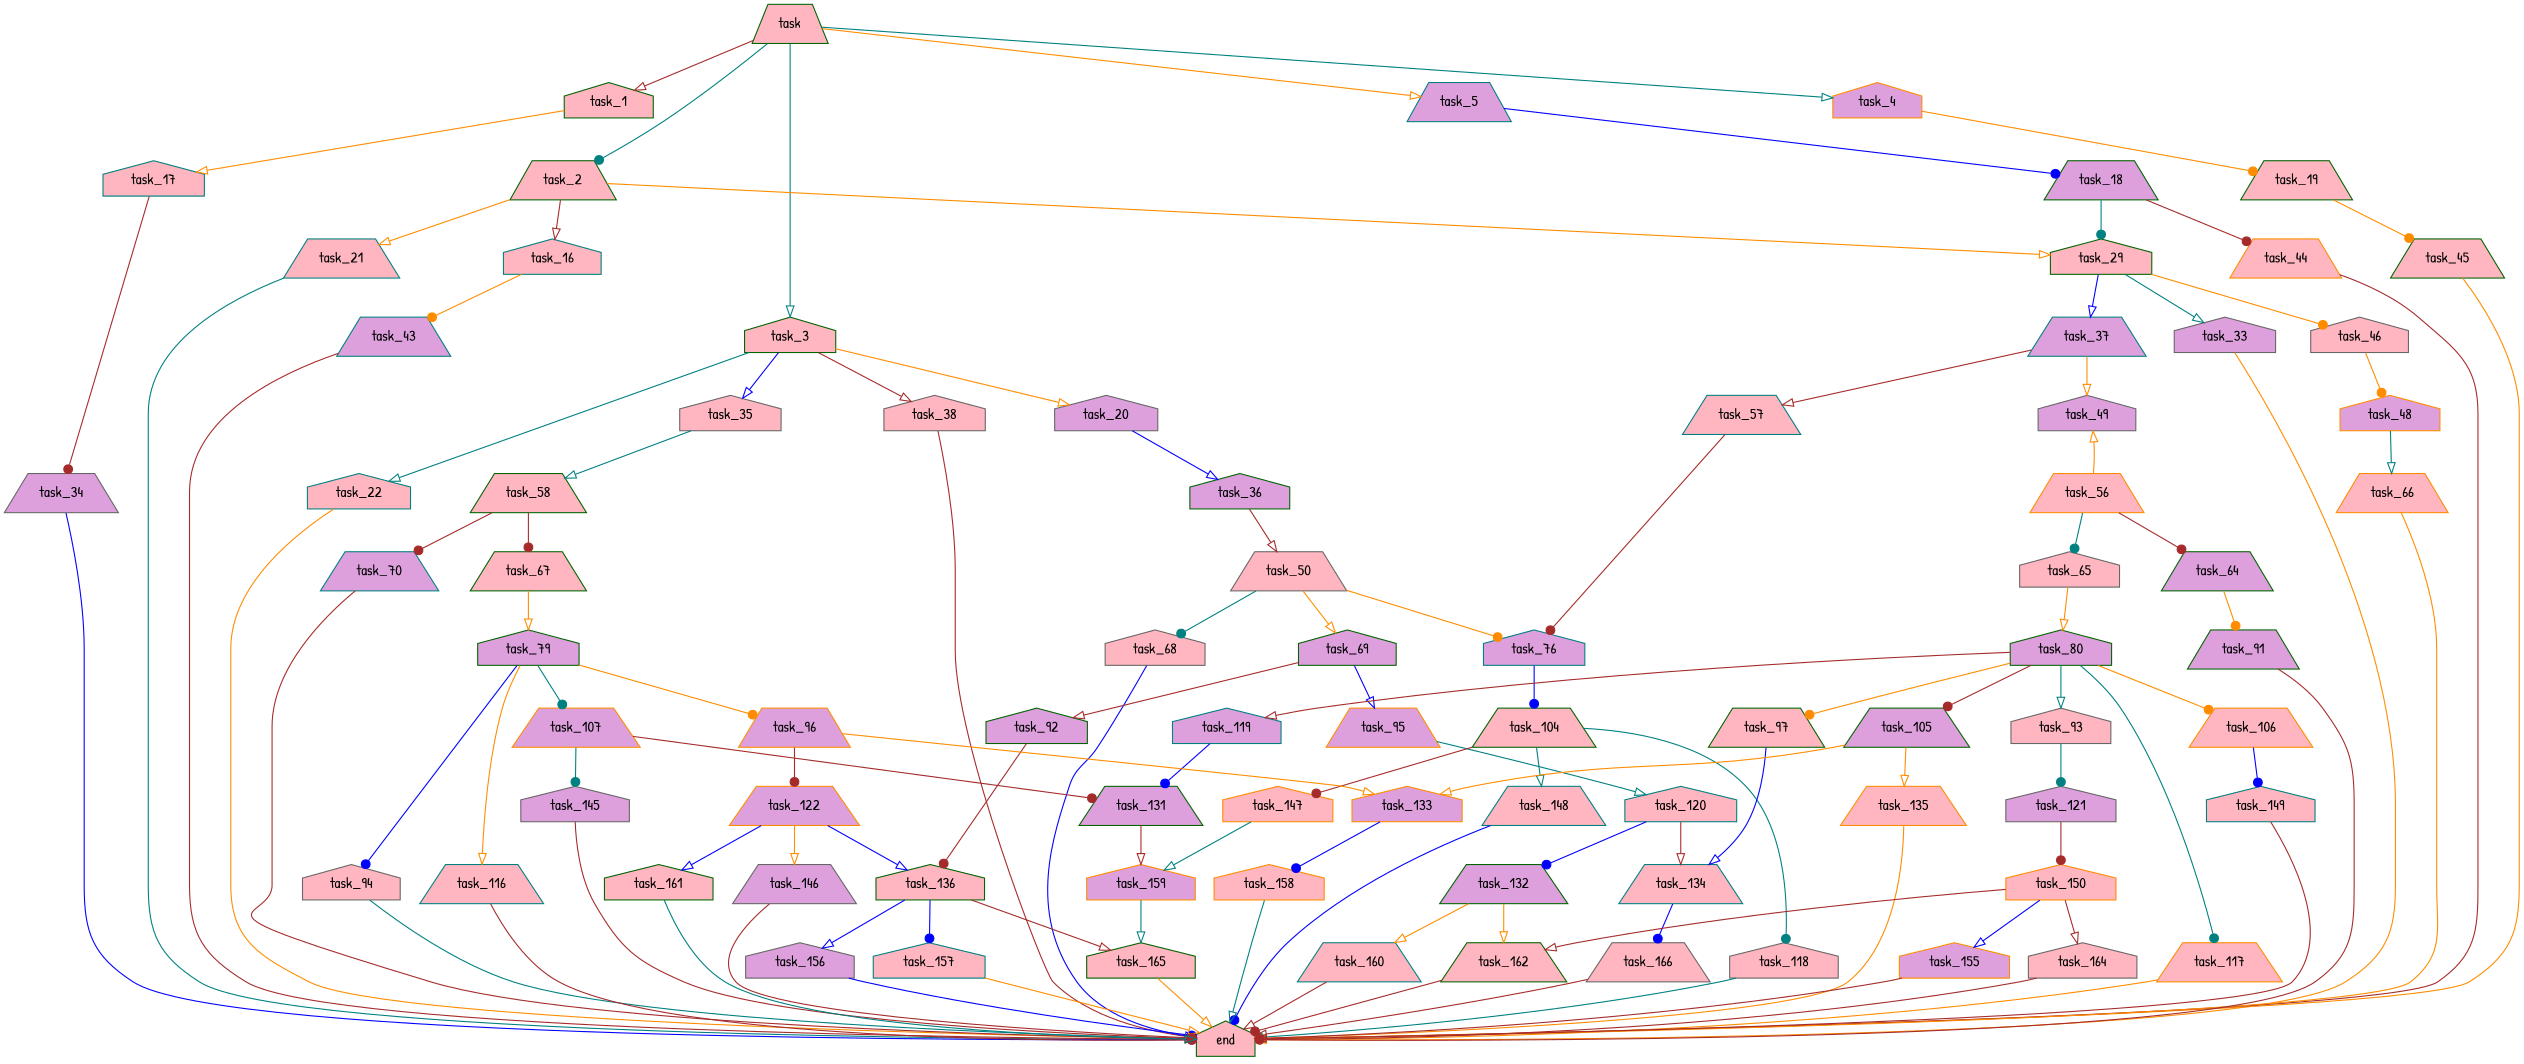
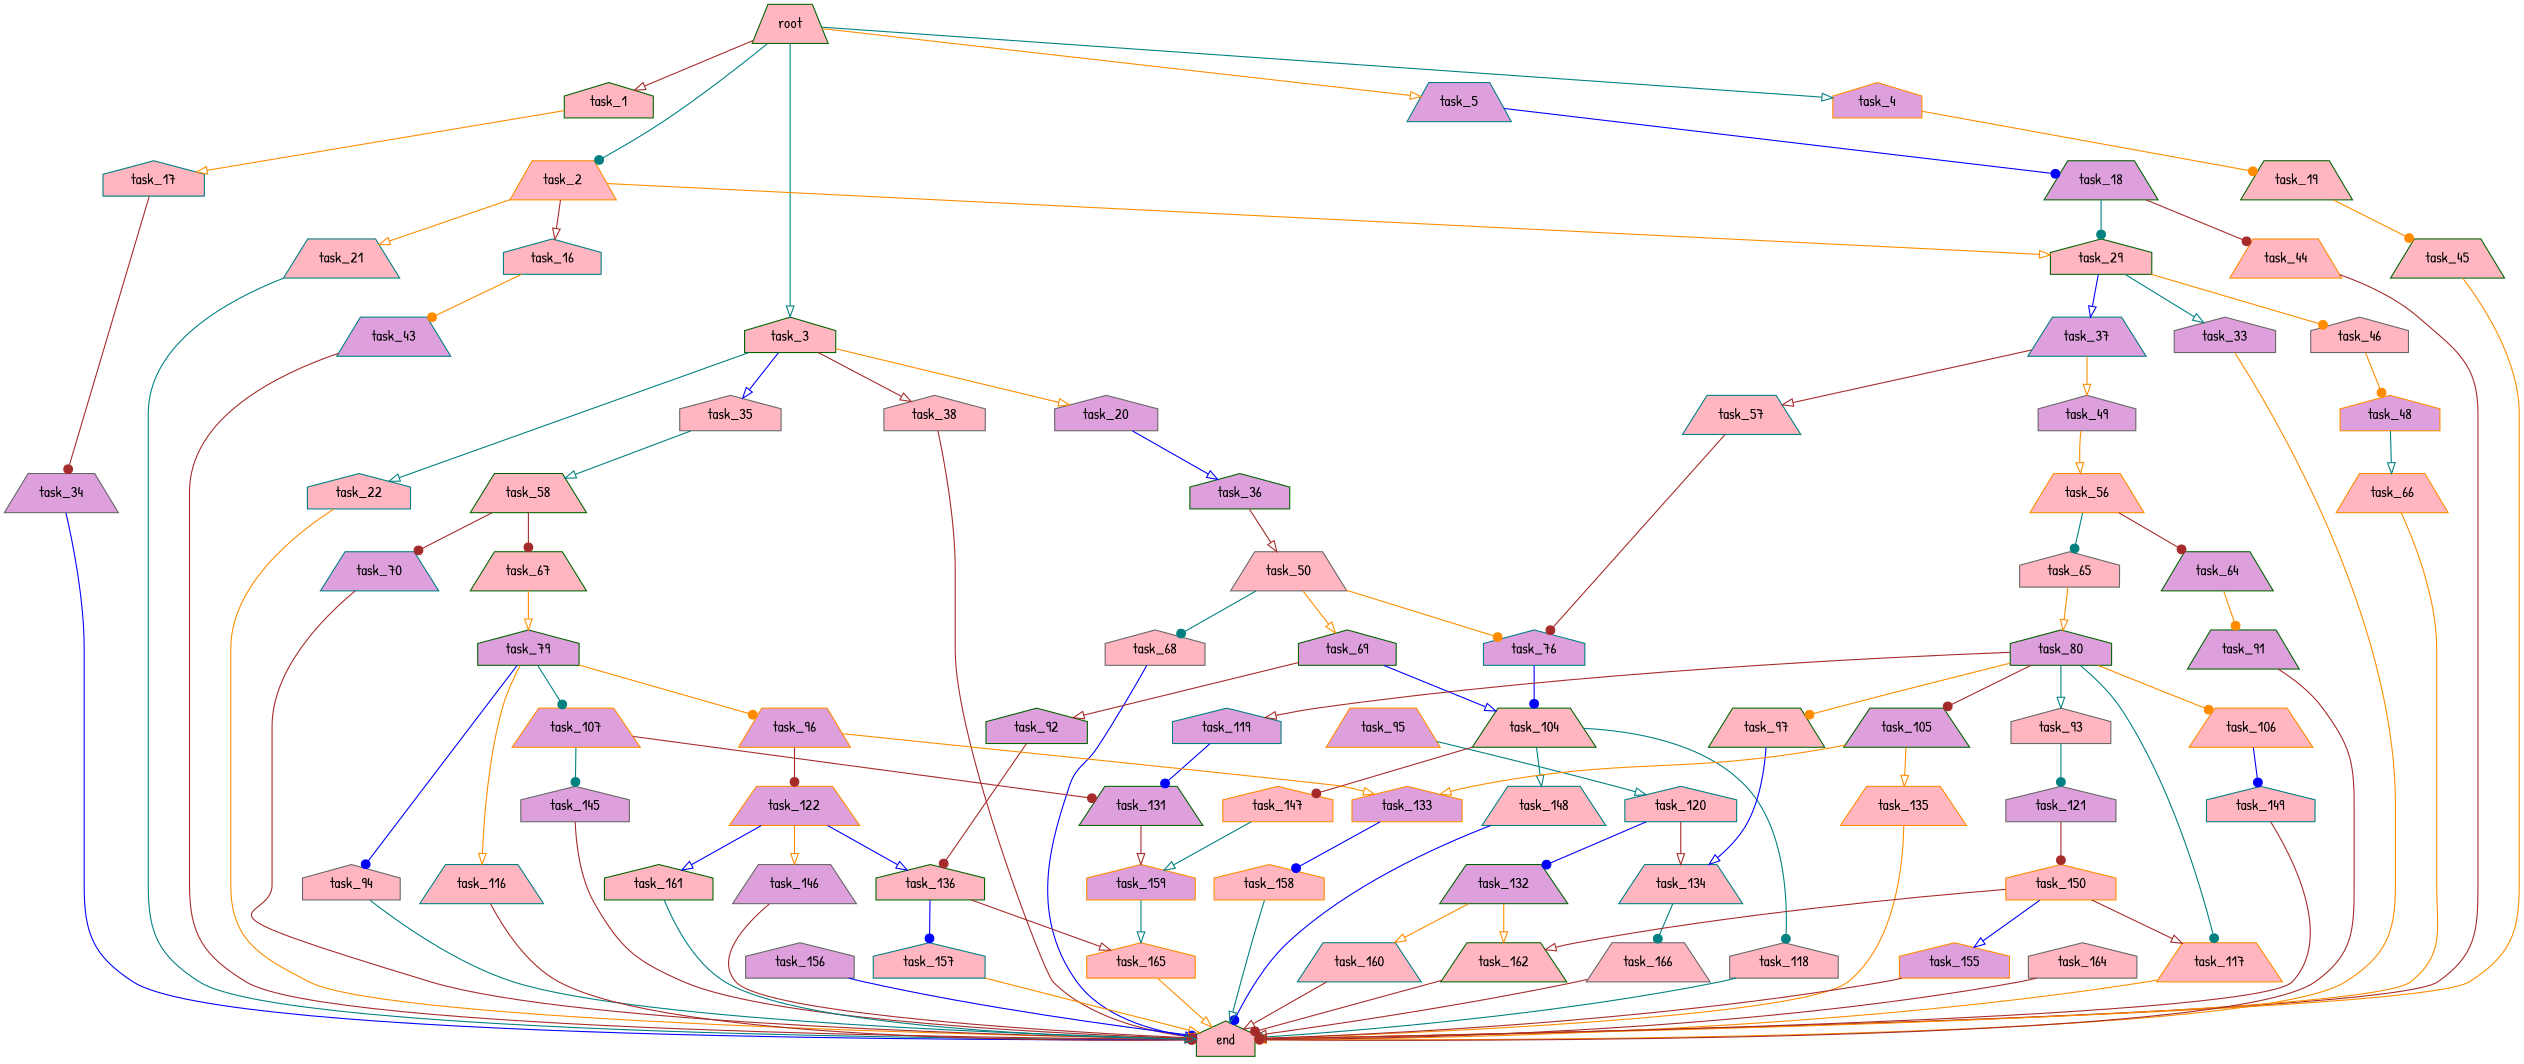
node "task": label "task" -> "root"
node "task_2": color darkgreen -> darkorange
edge "task_56" -> "task_49": reversed
edge "task_69" -> "task_95": now "task_69" -> "task_104"
edge "task_150" -> "task_164": now "task_150" -> "task_117"
edge "task_134" -> "task_166": color blue -> teal
edge "task_136" -> "task_156": removed
node "task_165": color darkgreen -> darkorange
